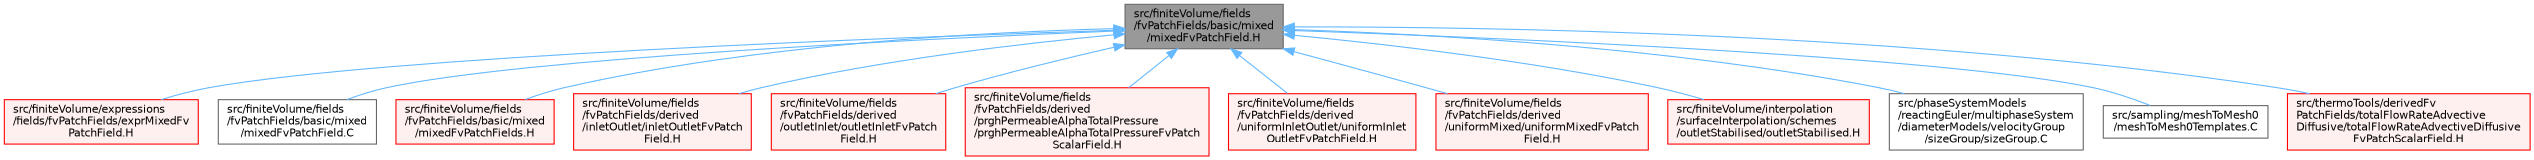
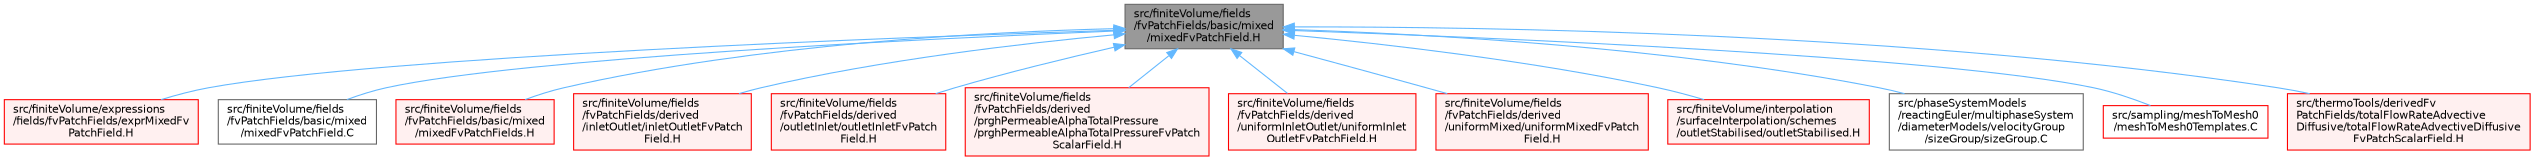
node "src/sampling/meshToMesh0 /meshToMesh0Templates.C": color grey40 -> red
